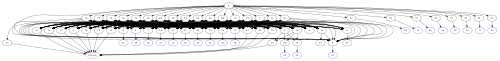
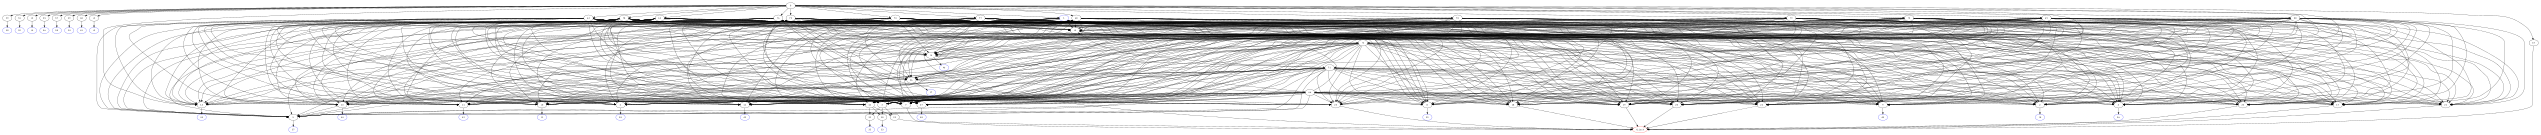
node "1": color black -> blue
edge "72" -> "15": reversed
edge "78" -> "25": removed
edge "71" -> "24": reversed
edge "80" -> "14": now "0" -> "14"
edge "66" -> "26": reversed
node "38": added
